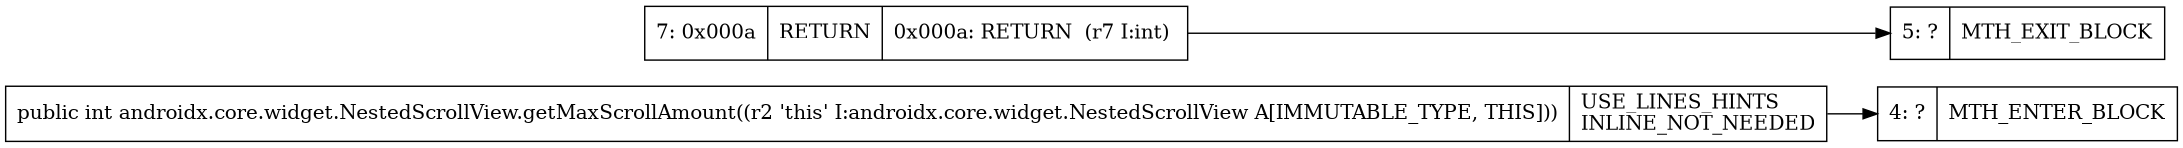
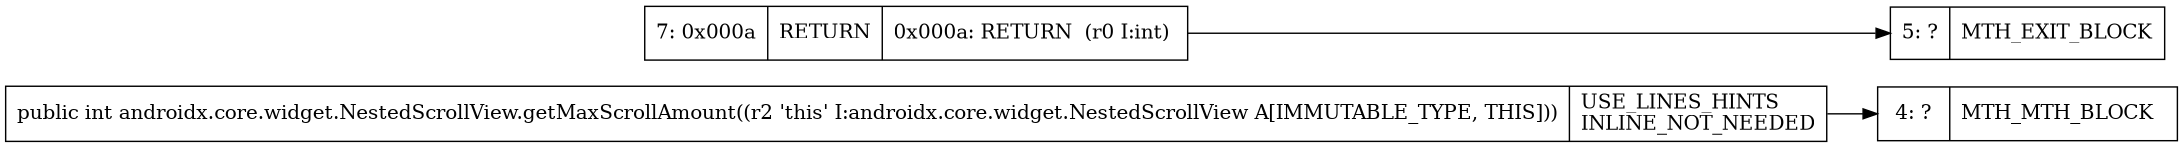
node "7: 0x000a": text "0x000a: RETURN  (r7 I:int)" -> "0x000a: RETURN  (r0 I:int)"
node "4: ?": text "MTH_ENTER_BLOCK" -> "MTH_MTH_BLOCK"
